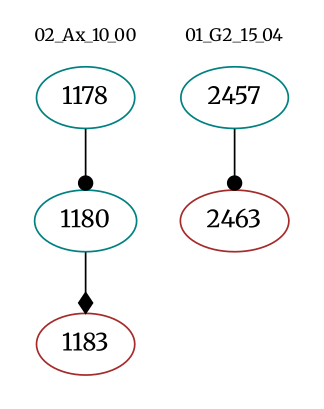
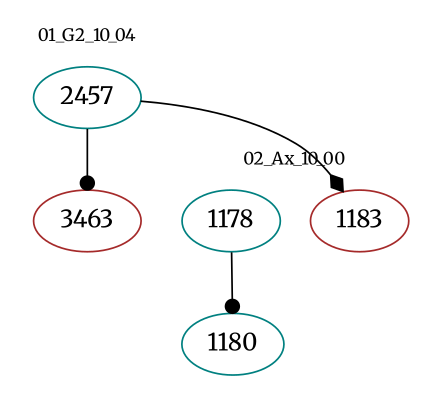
cluster "01_G2_15_04": label "01_G2_15_04" -> "01_G2_10_04"
node "2463": label "2463" -> "3463"
edge "1180" -> "1183": now "2457" -> "1183"
